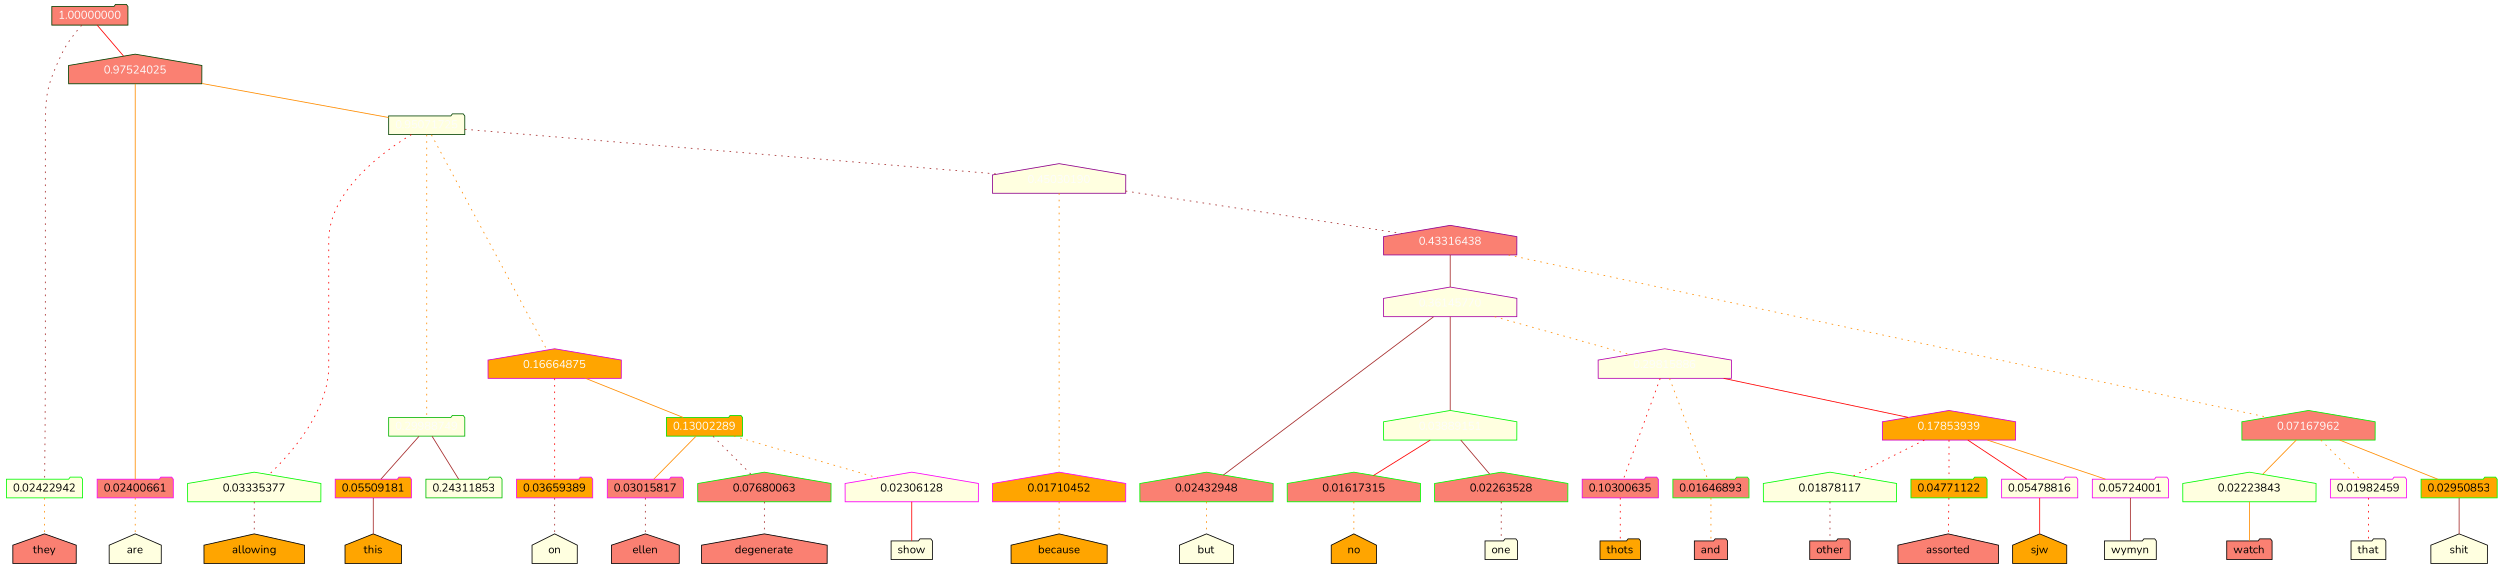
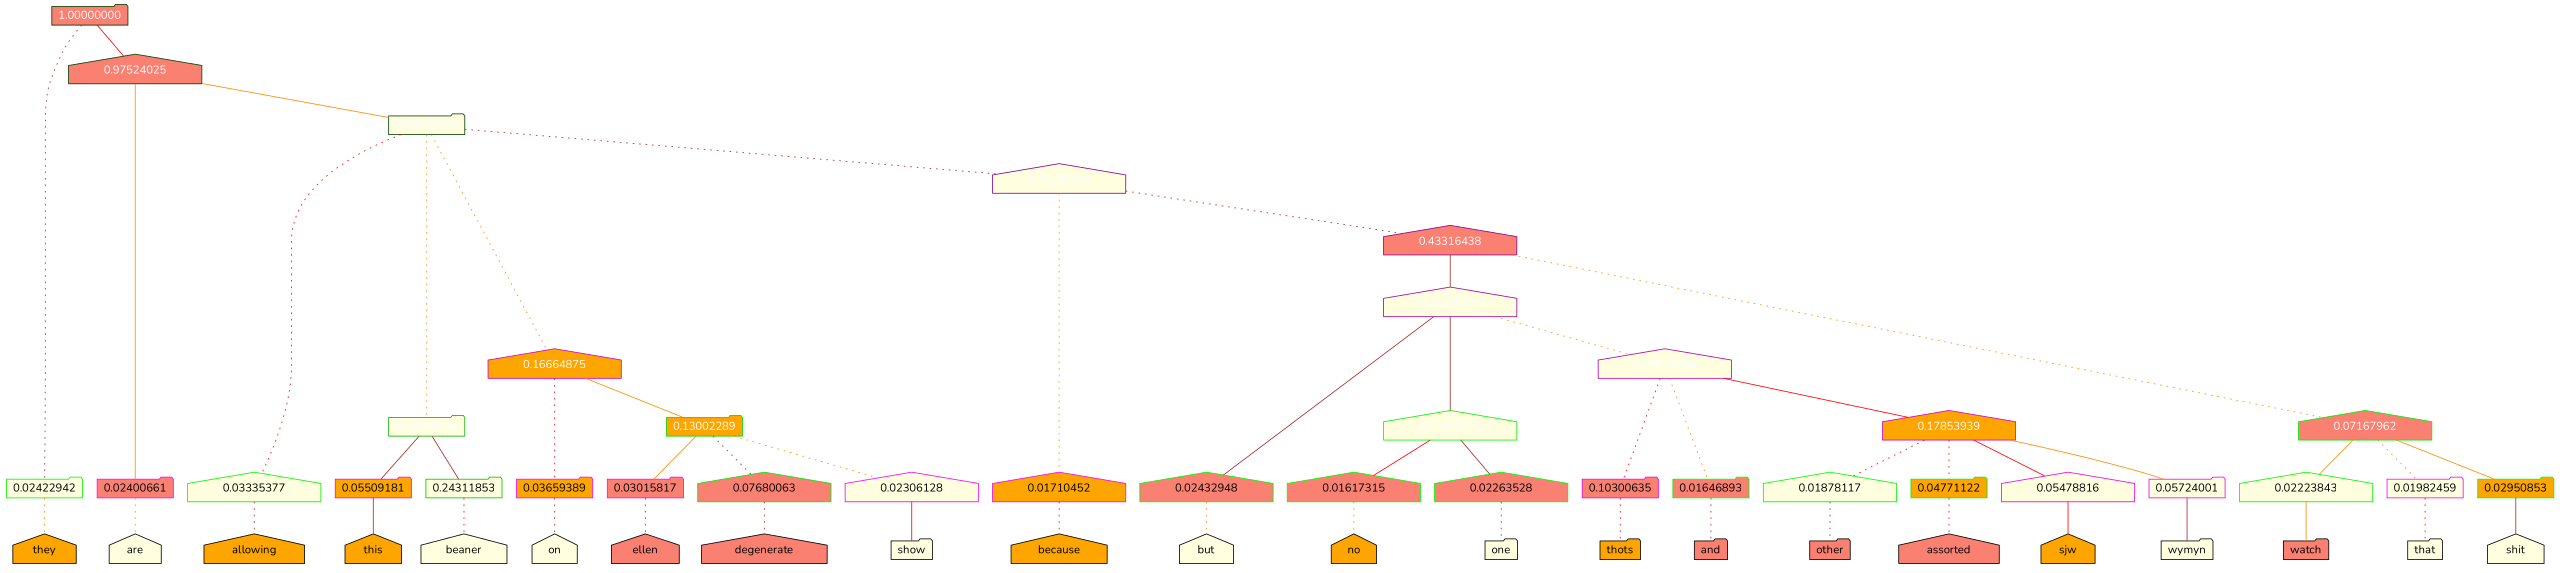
node "0.05478816": shape folder -> house
edge "0.01710452" -- "because": color darkorange -> red
edge "0.01646893" -- "and": color darkorange -> brown
node "they": fillcolor salmon -> orange
node "beaner": added
